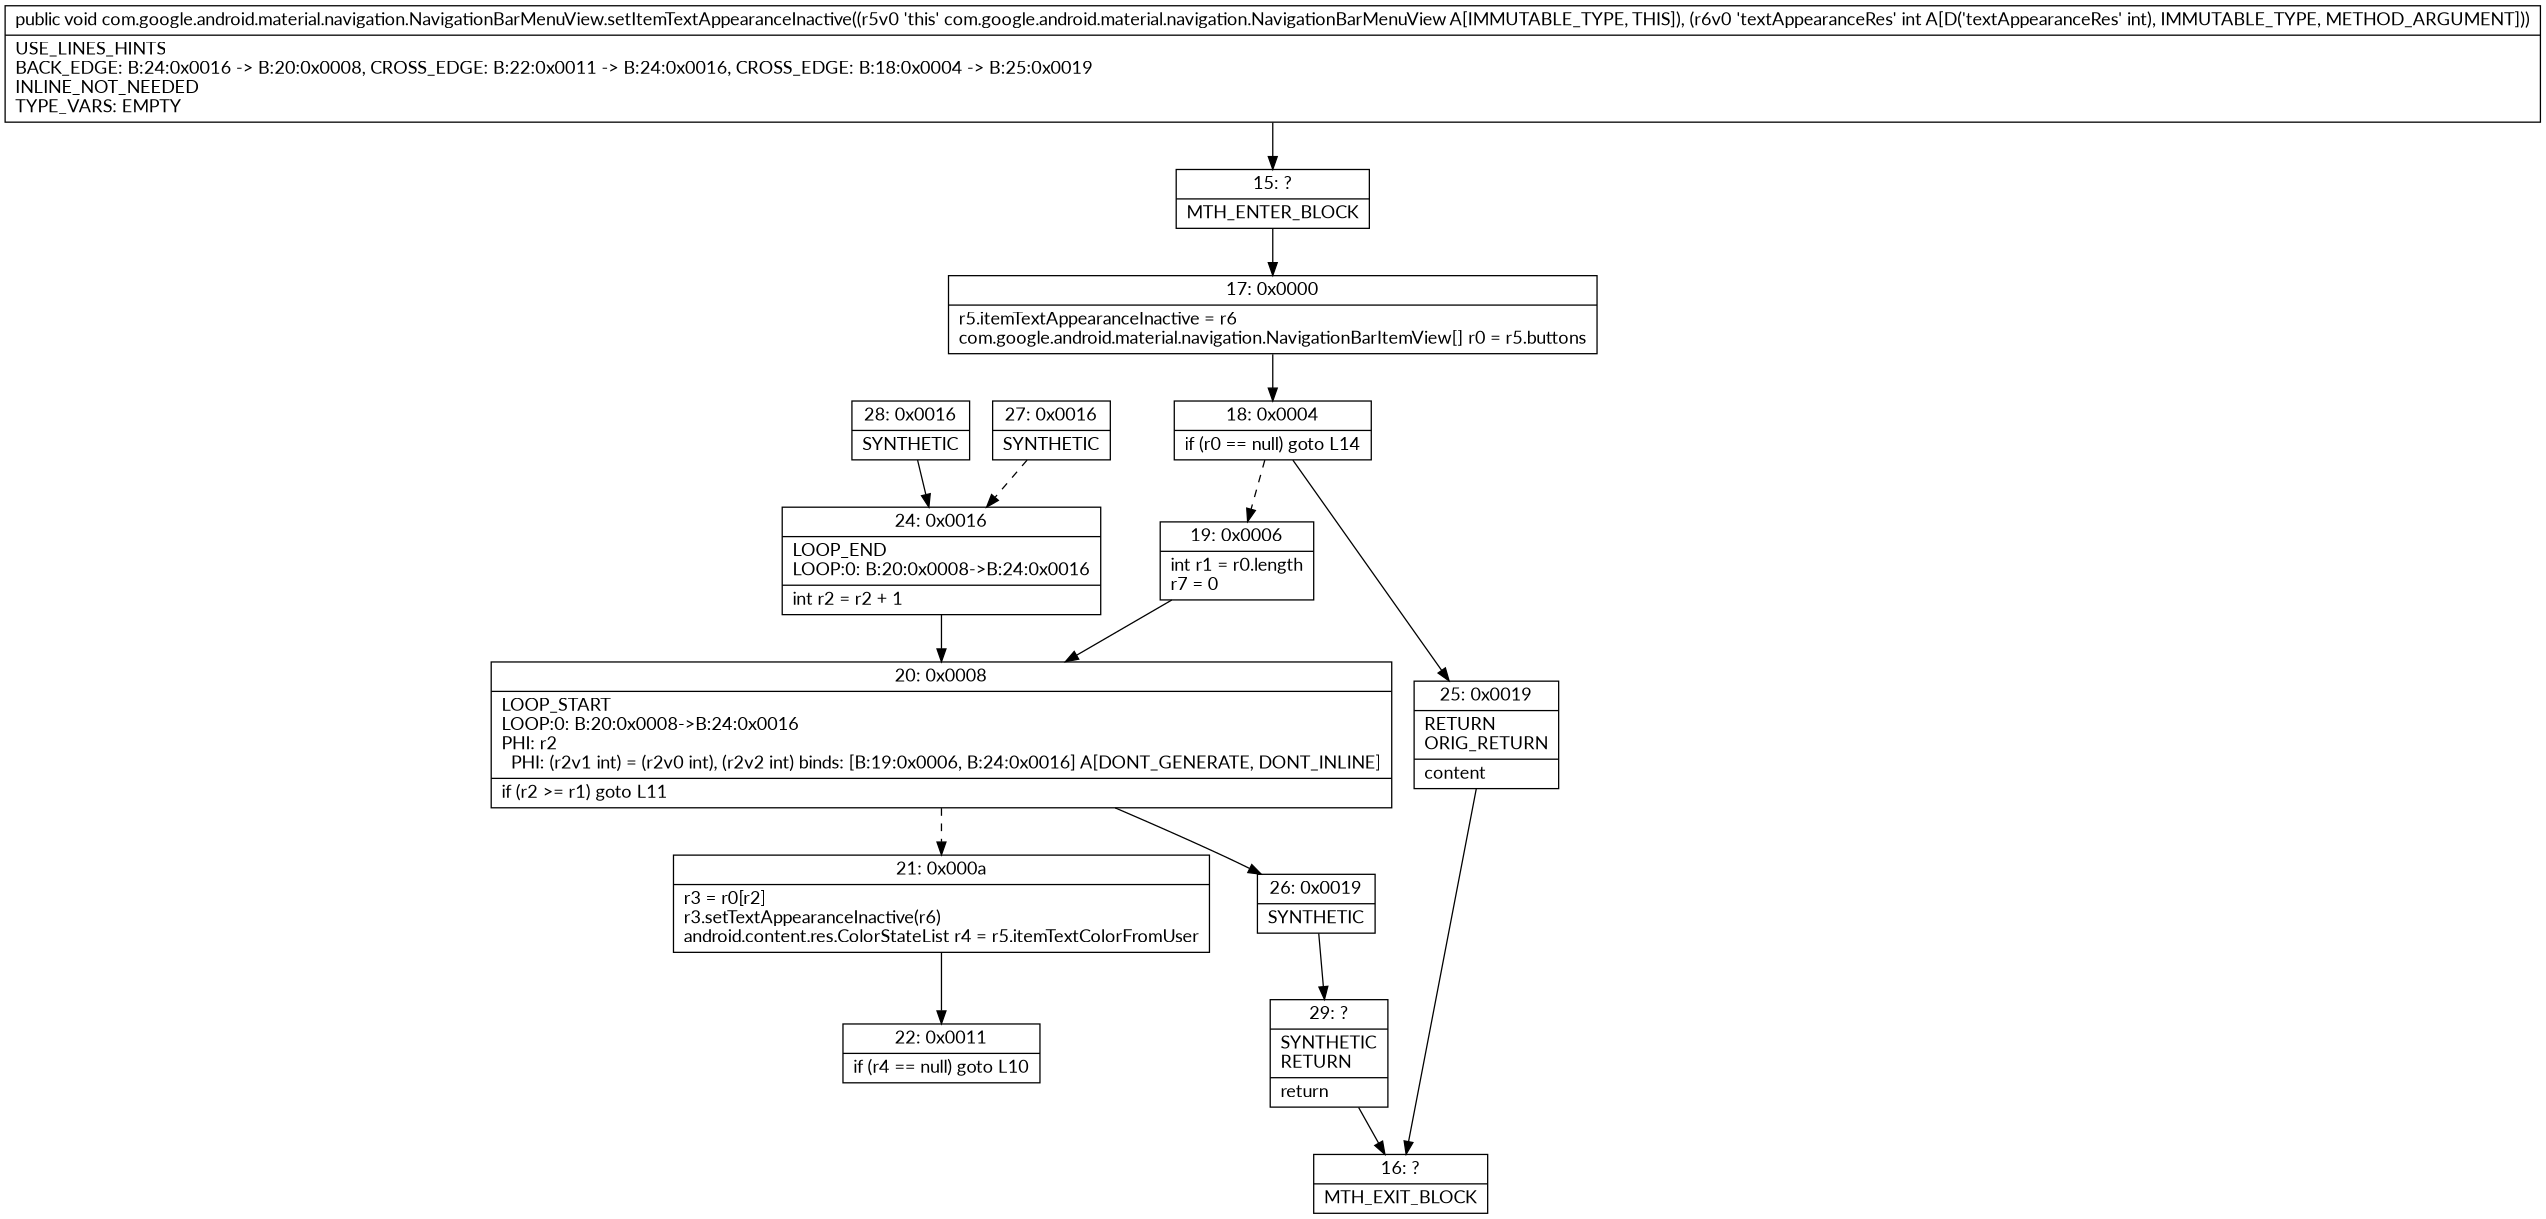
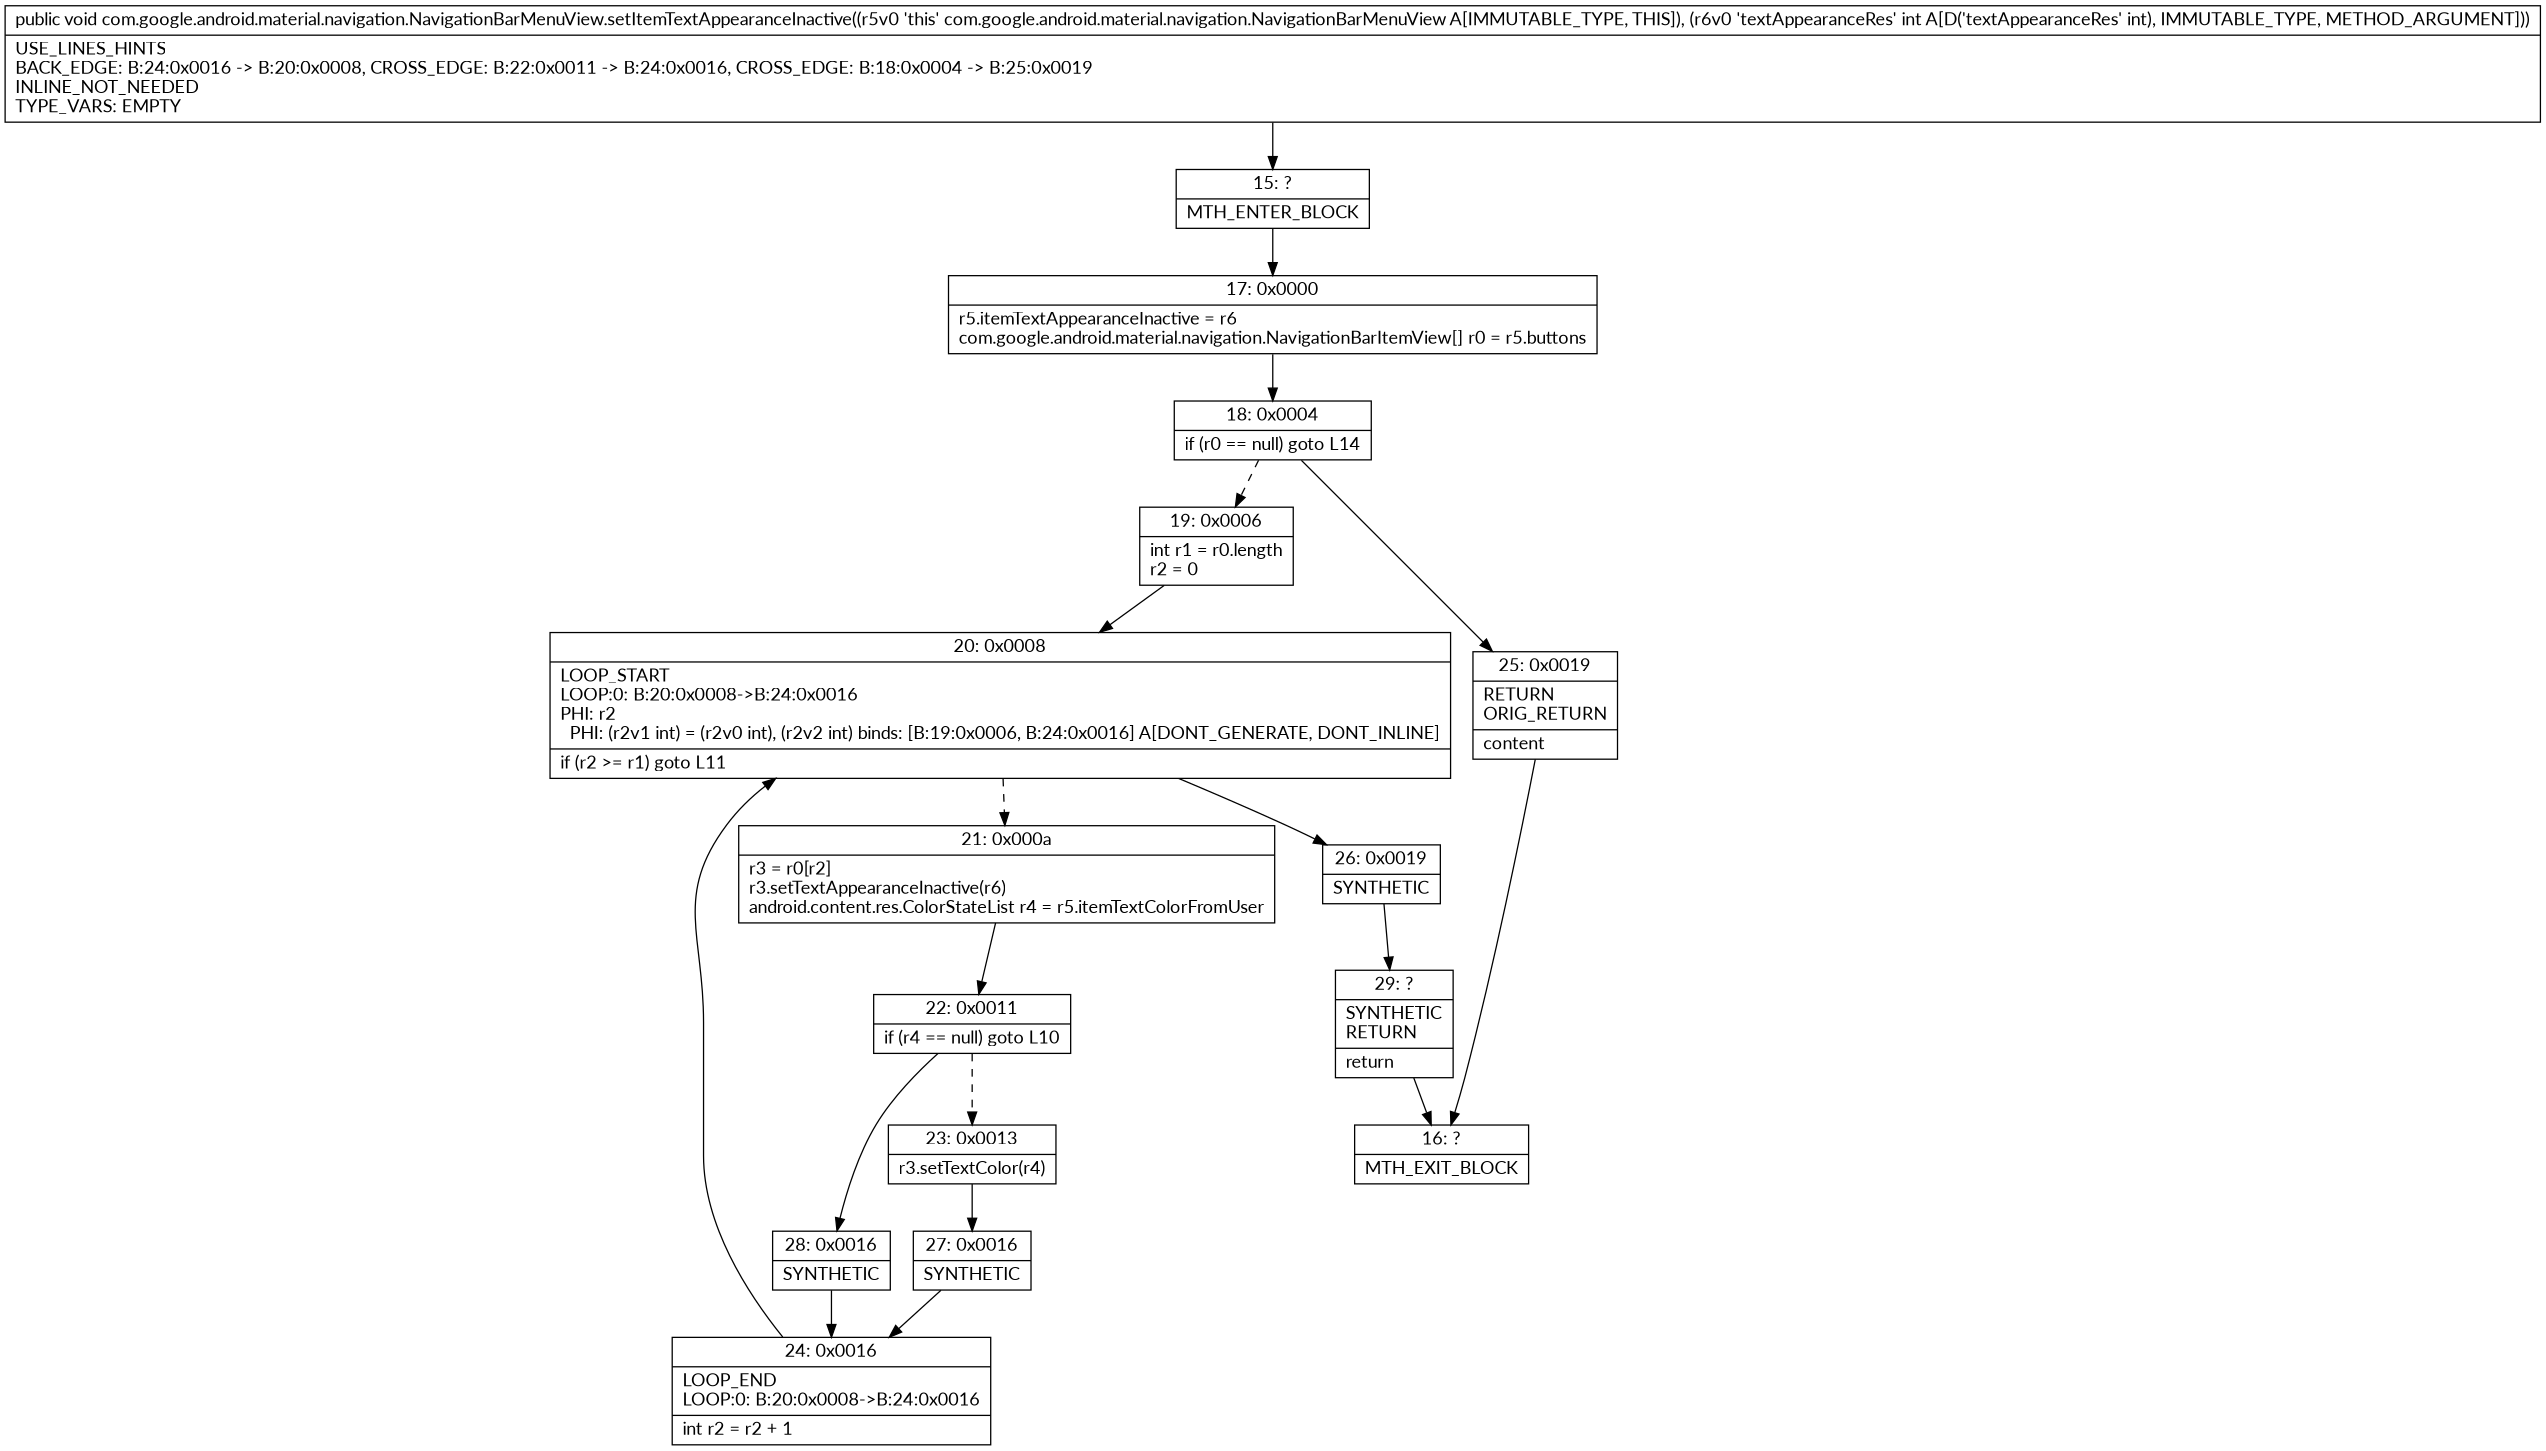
edge "27: 0x0016" -> "24: 0x0016": style dashed -> solid
node "19: 0x0006": text "r7 = 0" -> "r2 = 0"
edge "22: 0x0011" -> "28: 0x0016": added
node "23: 0x0013": added
